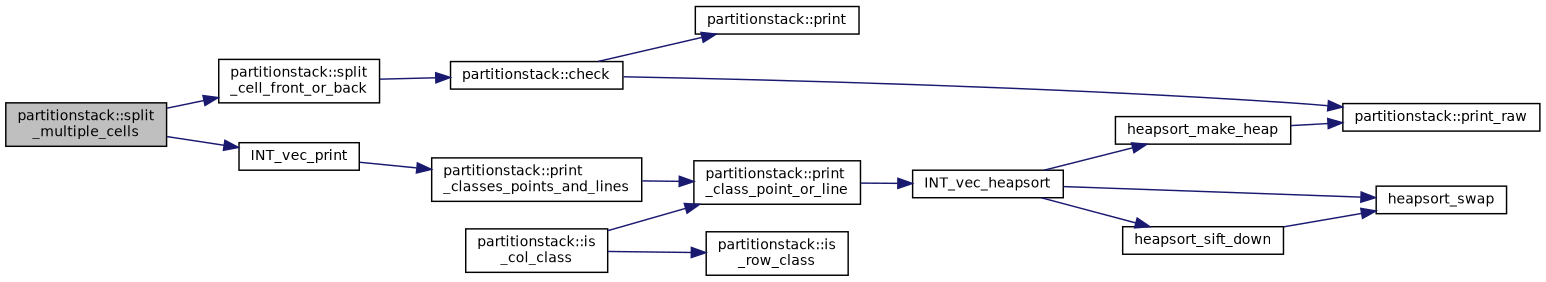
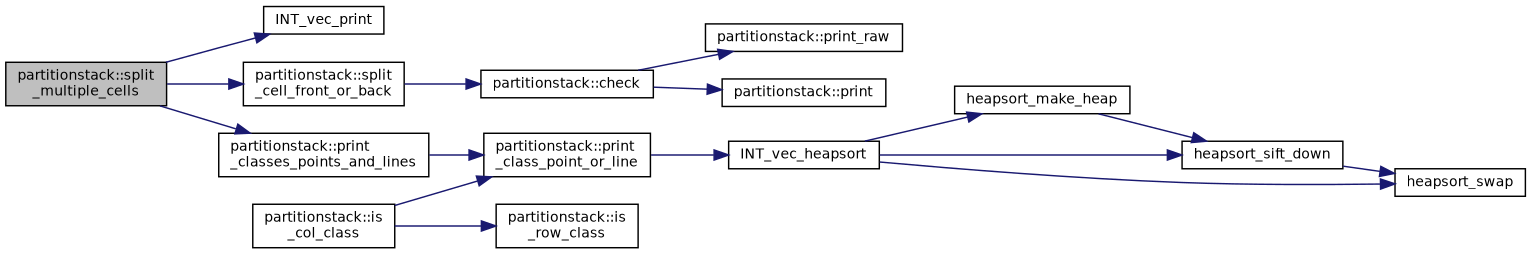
edge "heapsort_make_heap" -> "partitionstack::print_raw": now "heapsort_make_heap" -> "heapsort_sift_down"
edge "INT_vec_print" -> "partitionstack::print _classes_points_and_lines": now "partitionstack::split _multiple_cells" -> "partitionstack::print _classes_points_and_lines"
